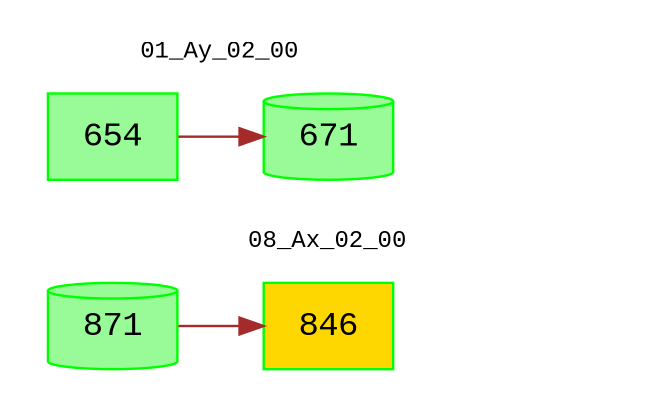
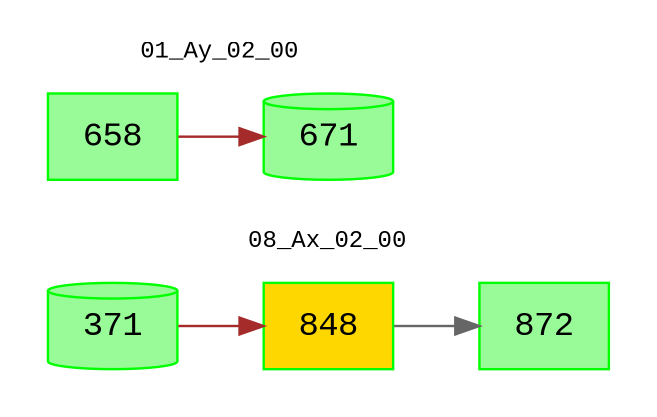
node "654": label "654" -> "658"
node "871": label "871" -> "371"
node "846": label "846" -> "848"
node "872": added
